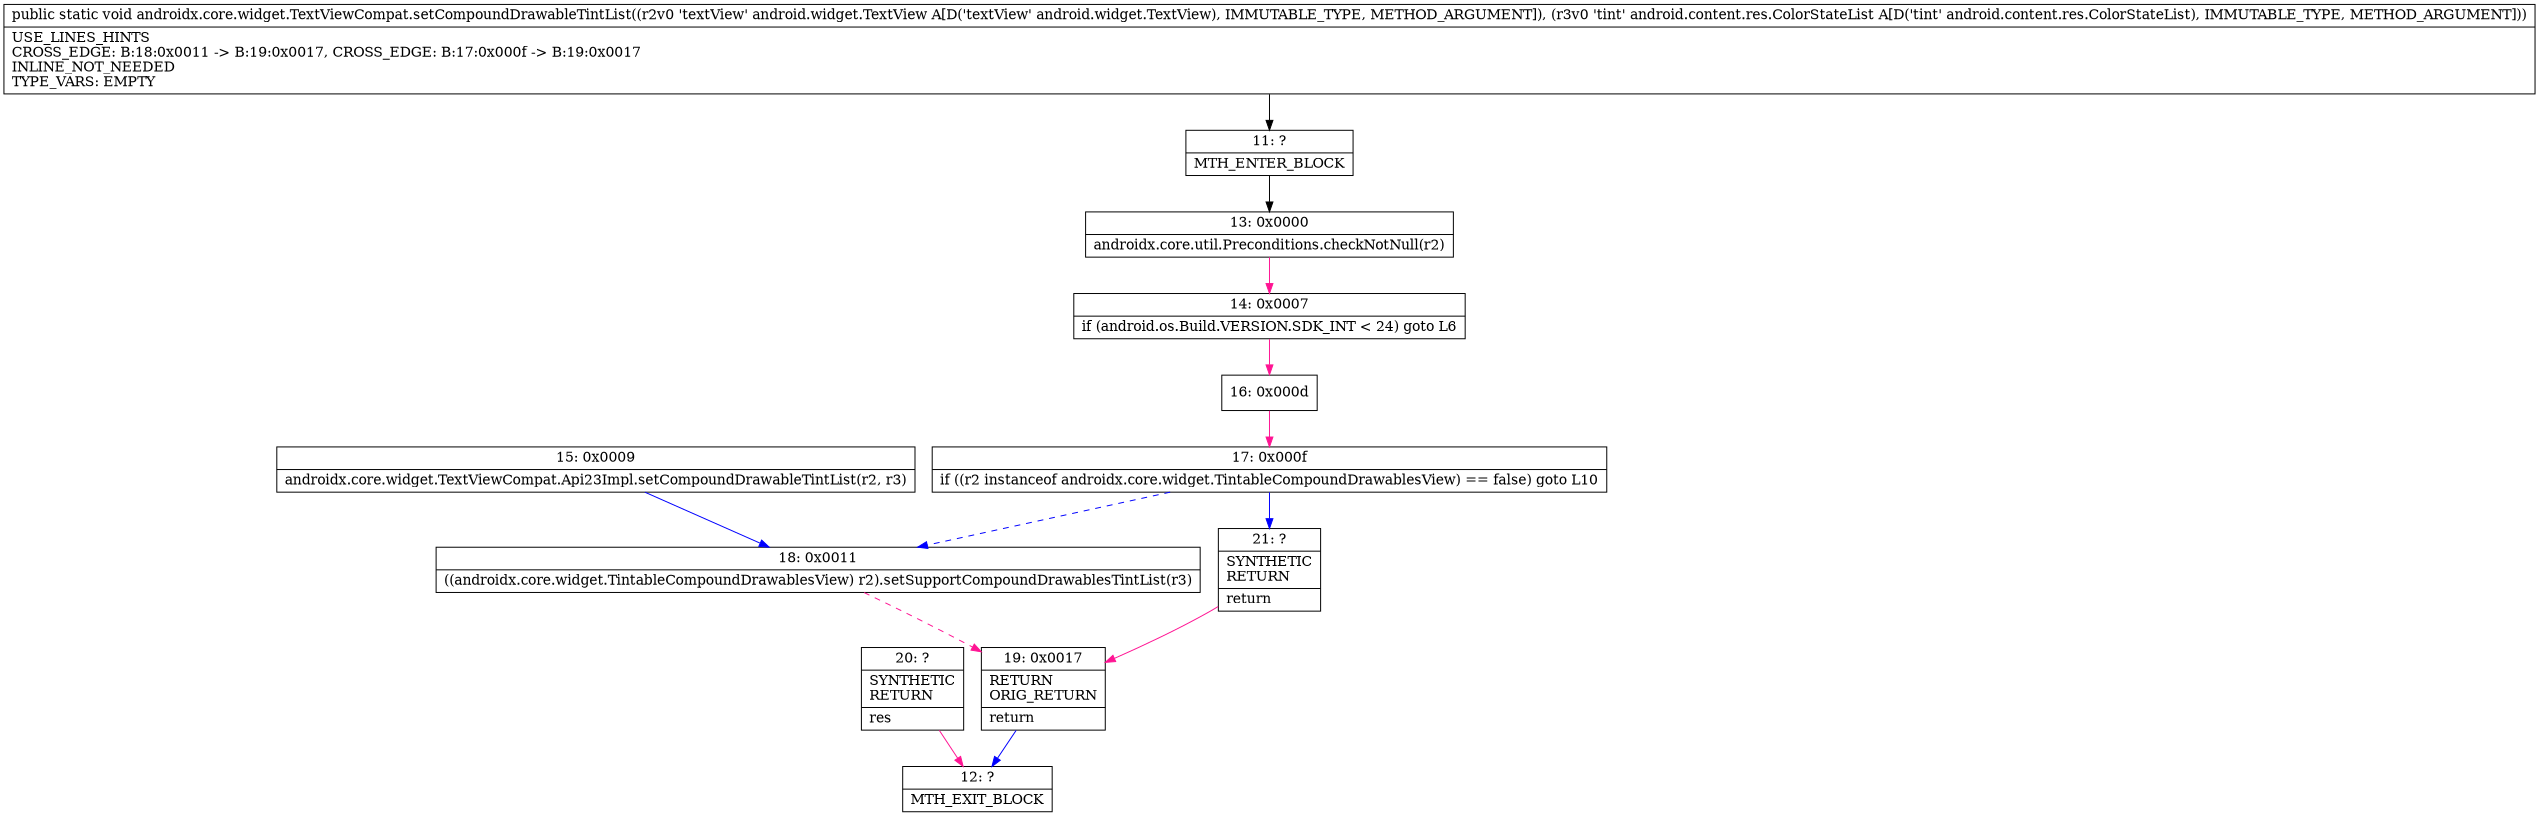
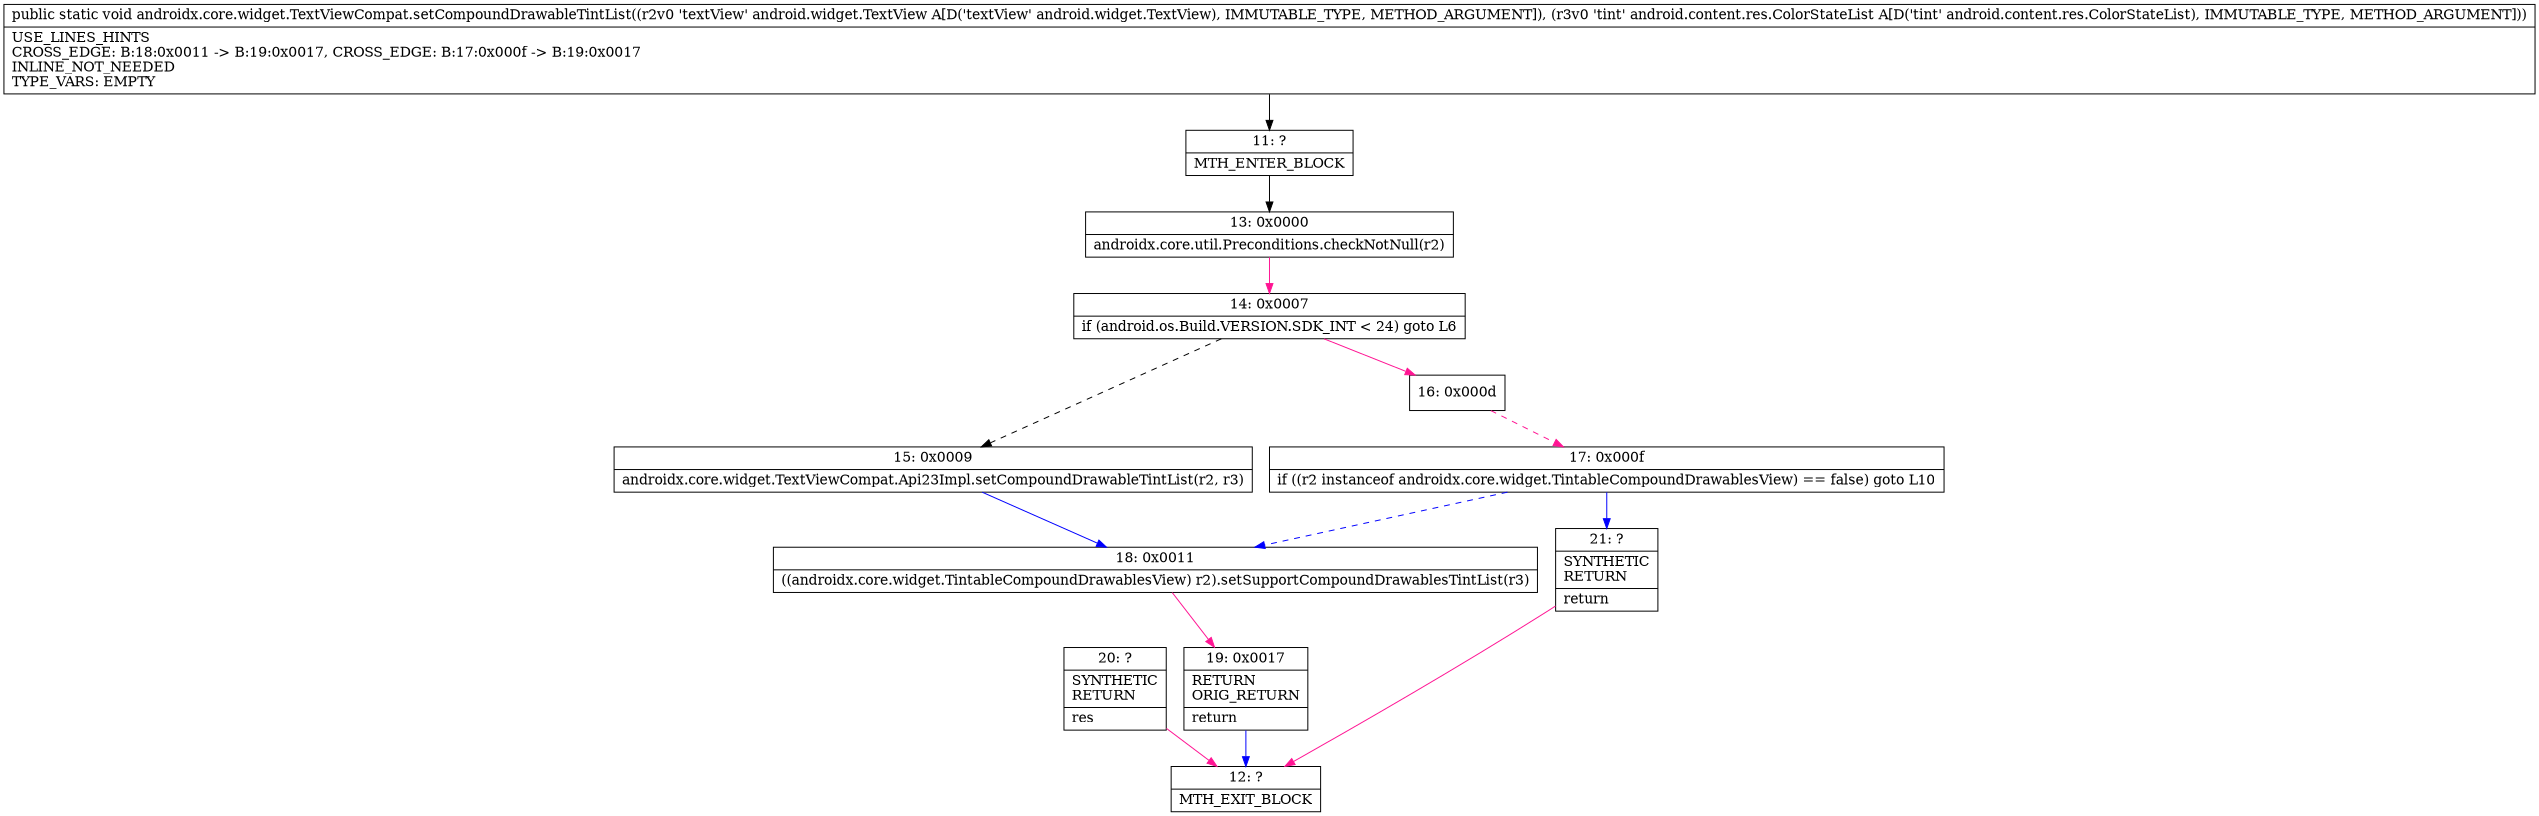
edge "14: 0x0007" -> "15: 0x0009": added
edge "16: 0x000d" -> "17: 0x000f": style solid -> dashed
edge "18: 0x0011" -> "19: 0x0017": style dashed -> solid
edge "21: ?" -> "19: 0x0017": now "21: ?" -> "12: ?"
